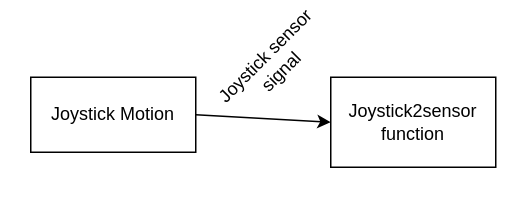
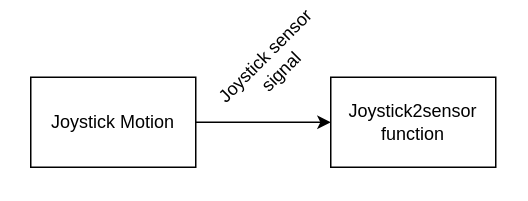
node "Joystick Motion": size 165x75 -> 165x90
